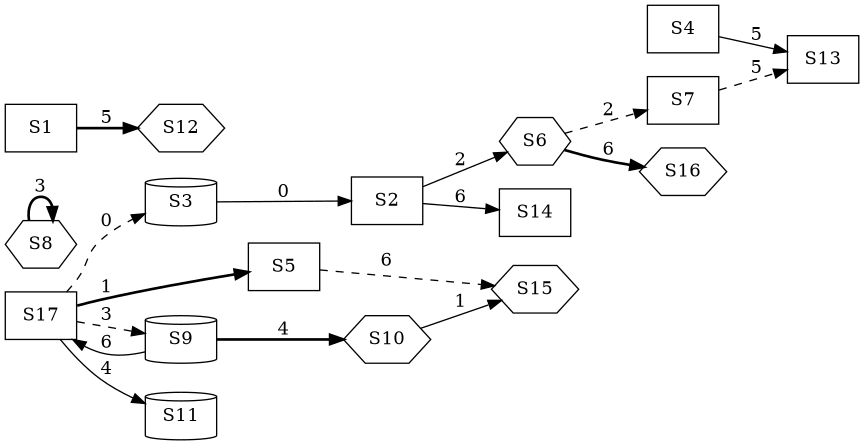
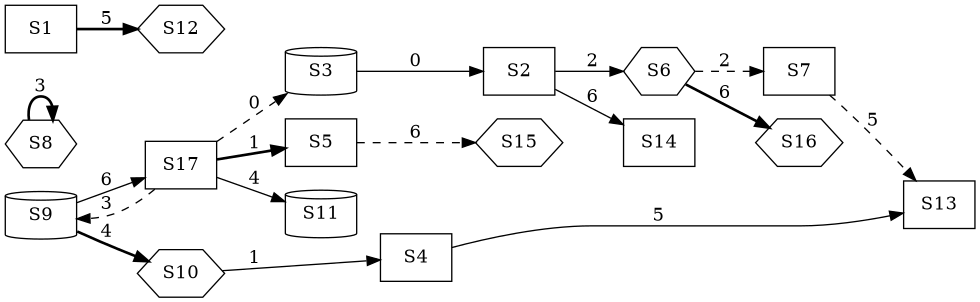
edge "S10" -> "S15": now "S10" -> "S4"
